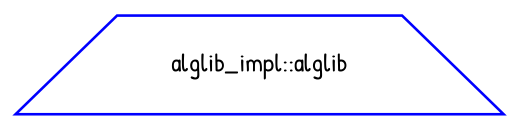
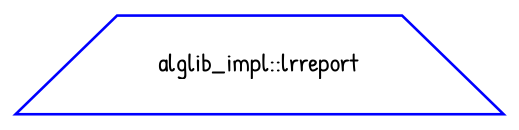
node "alglib_impl::alglib": label "alglib_impl::alglib" -> "alglib_impl::lrreport"
